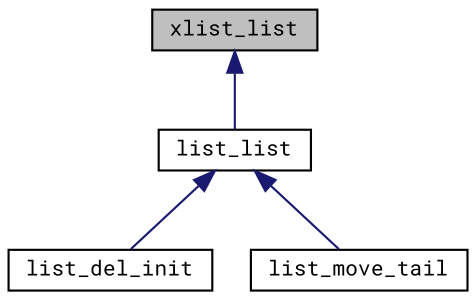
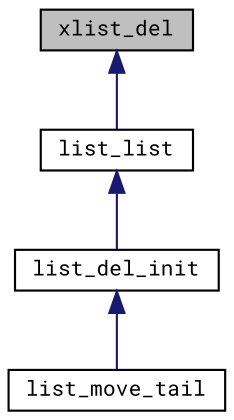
node "xlist_list": label "xlist_list" -> "xlist_del"
edge "list_move_tail" -> "list_list": now "list_move_tail" -> "list_del_init"
